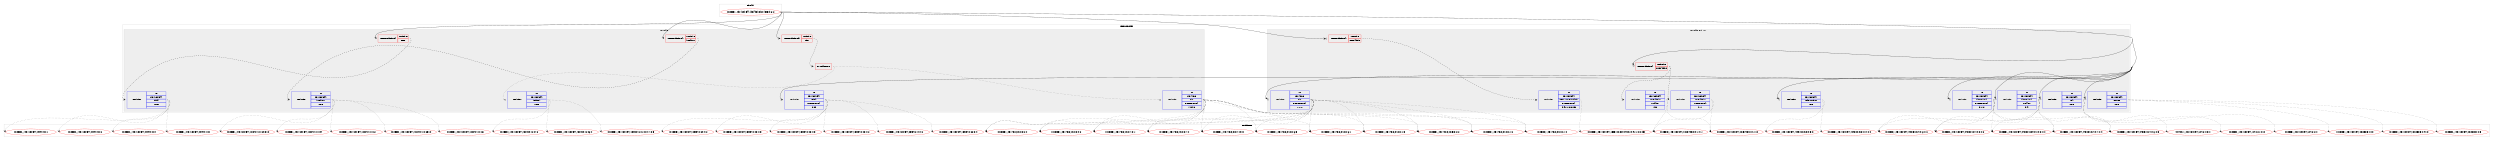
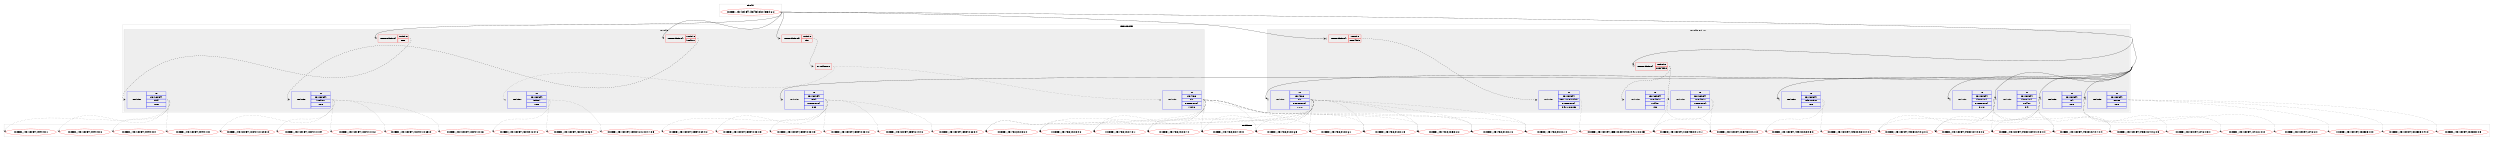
node "builtin://dev-haskell/mtl-2.1.3.1": label "builtin://dev-haskell/mtl-2.1.3.1" -> "portage://dev-haskell/mtl-2.1.3.1"
